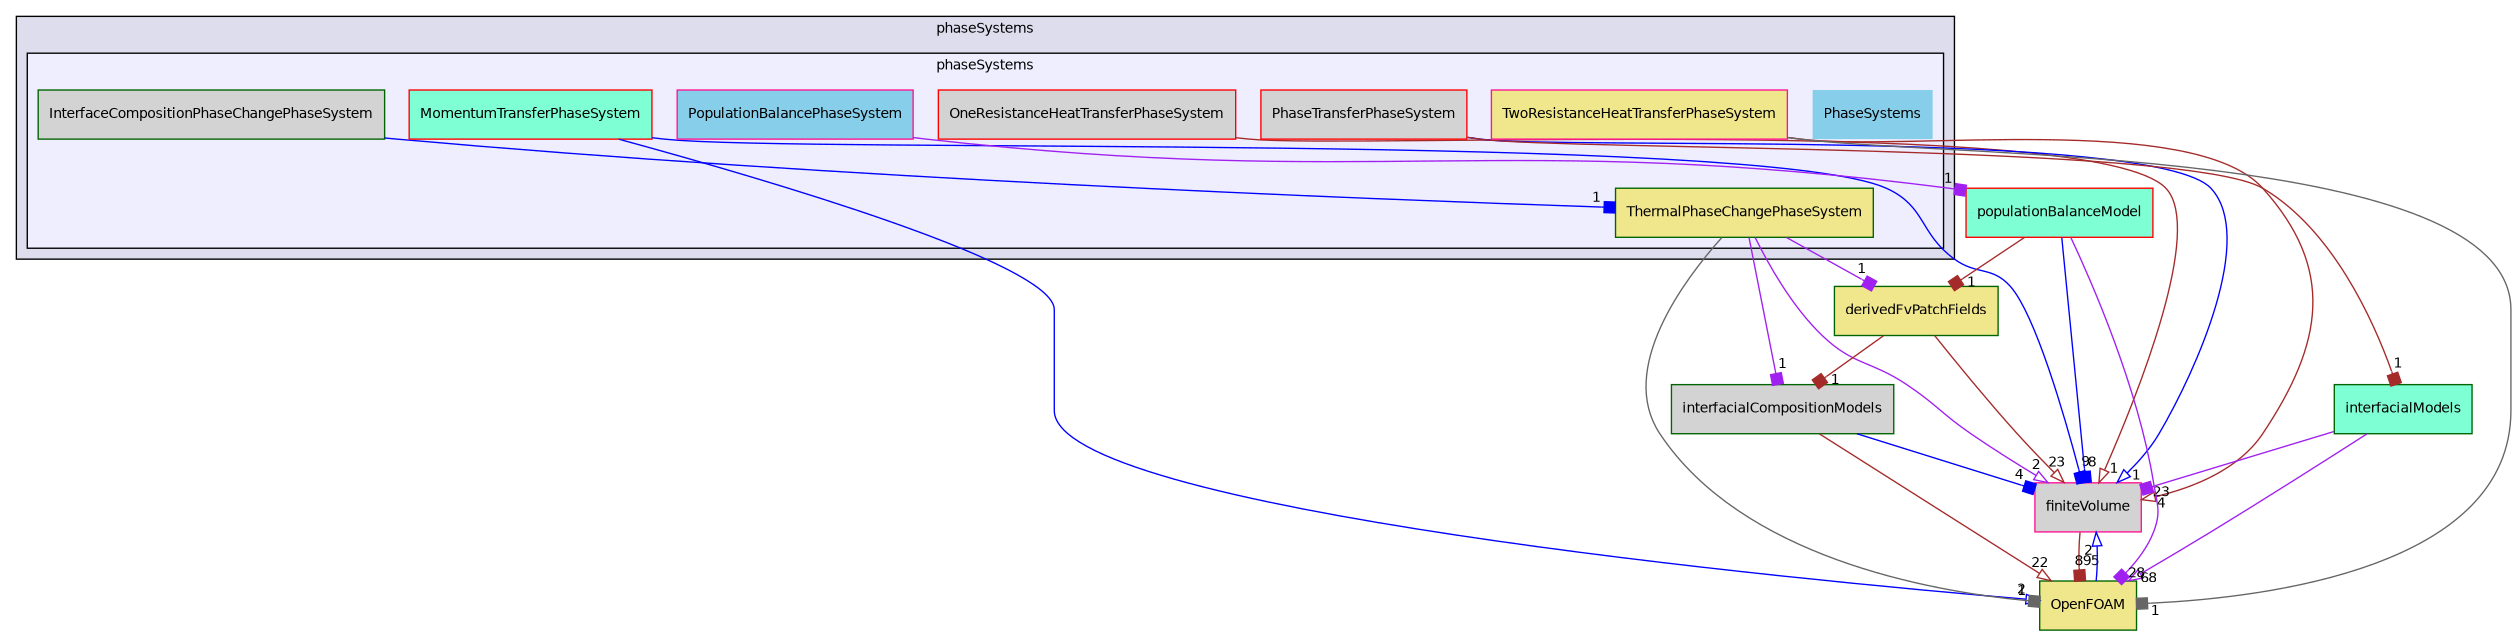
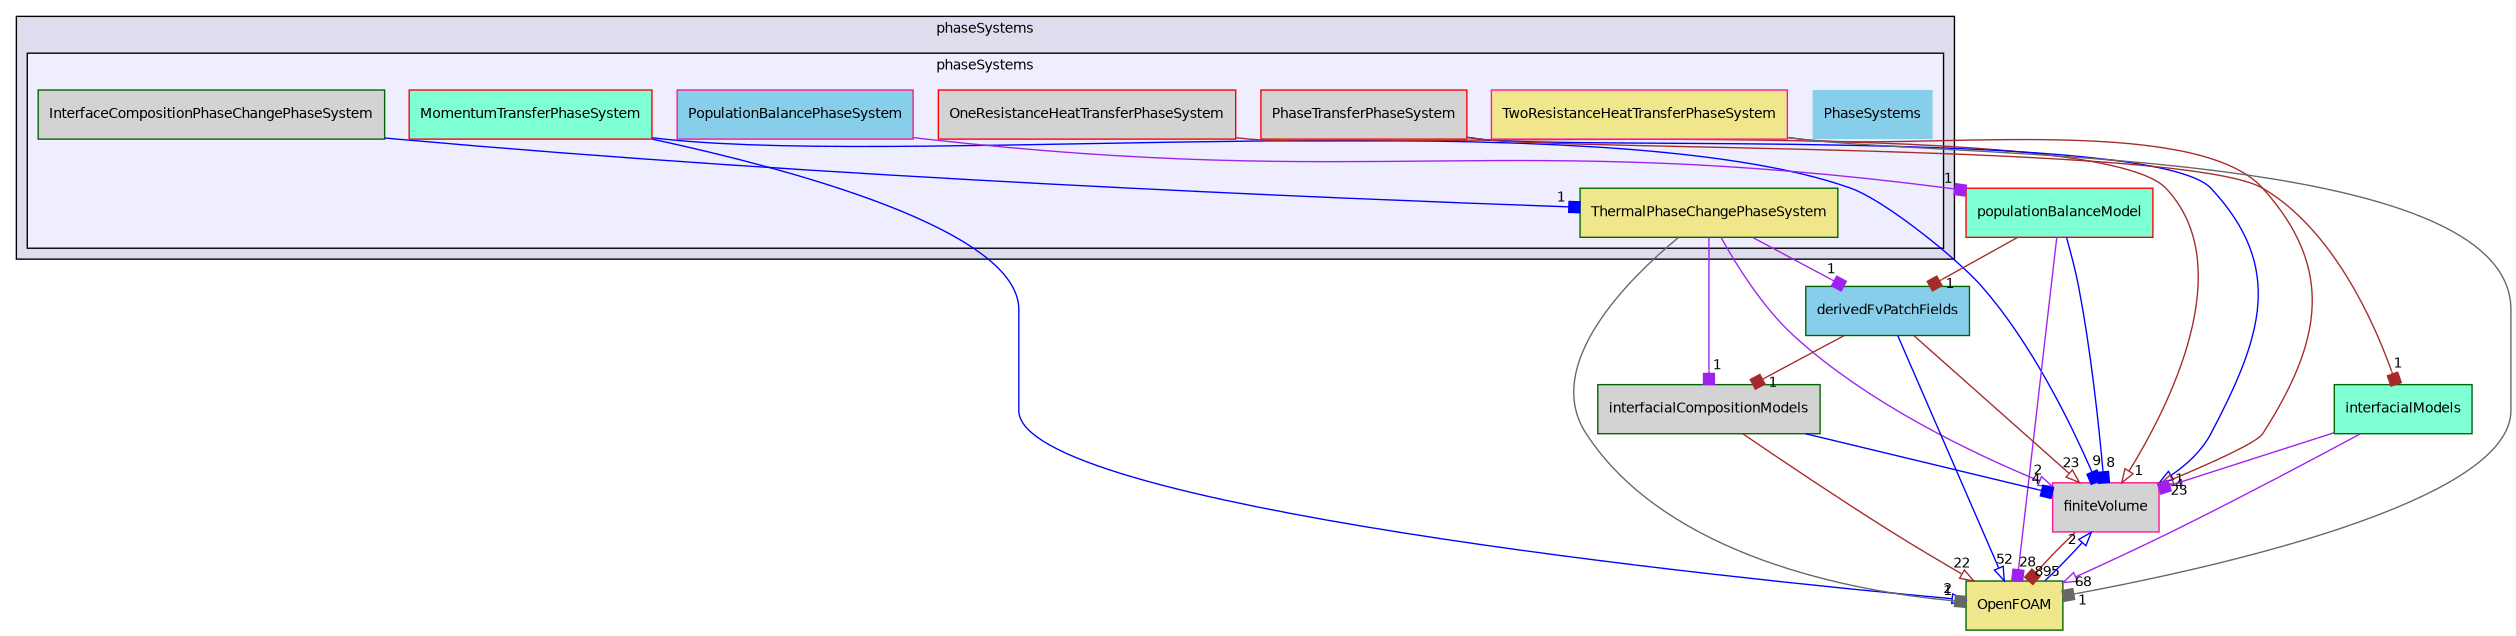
node "derivedFvPatchFields": fillcolor khaki -> skyblue
edge "derivedFvPatchFields" -> "OpenFOAM": added
